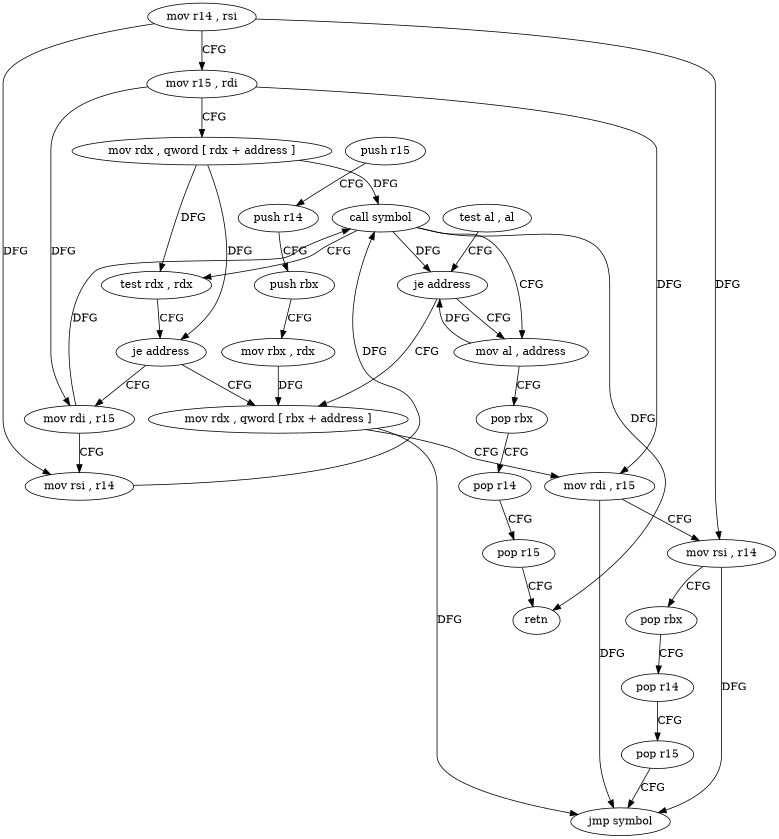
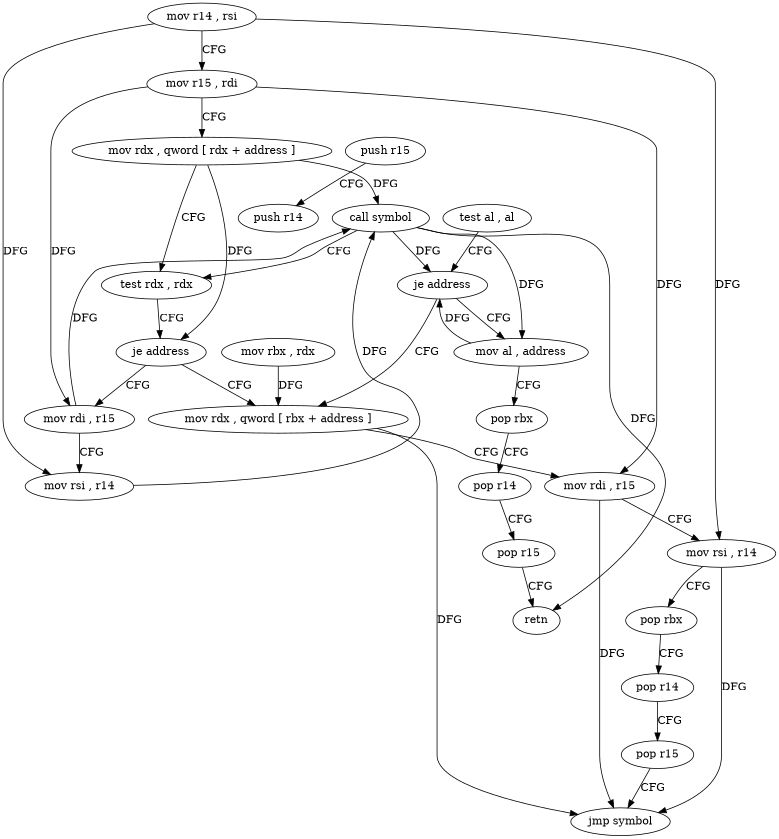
edge "mov rdx , qword [ rdx + address ]" -> "test rdx , rdx": label "DFG" -> "CFG"
node "push rbx": removed
edge "call symbol" -> "mov al , address": label "CFG" -> "DFG"
